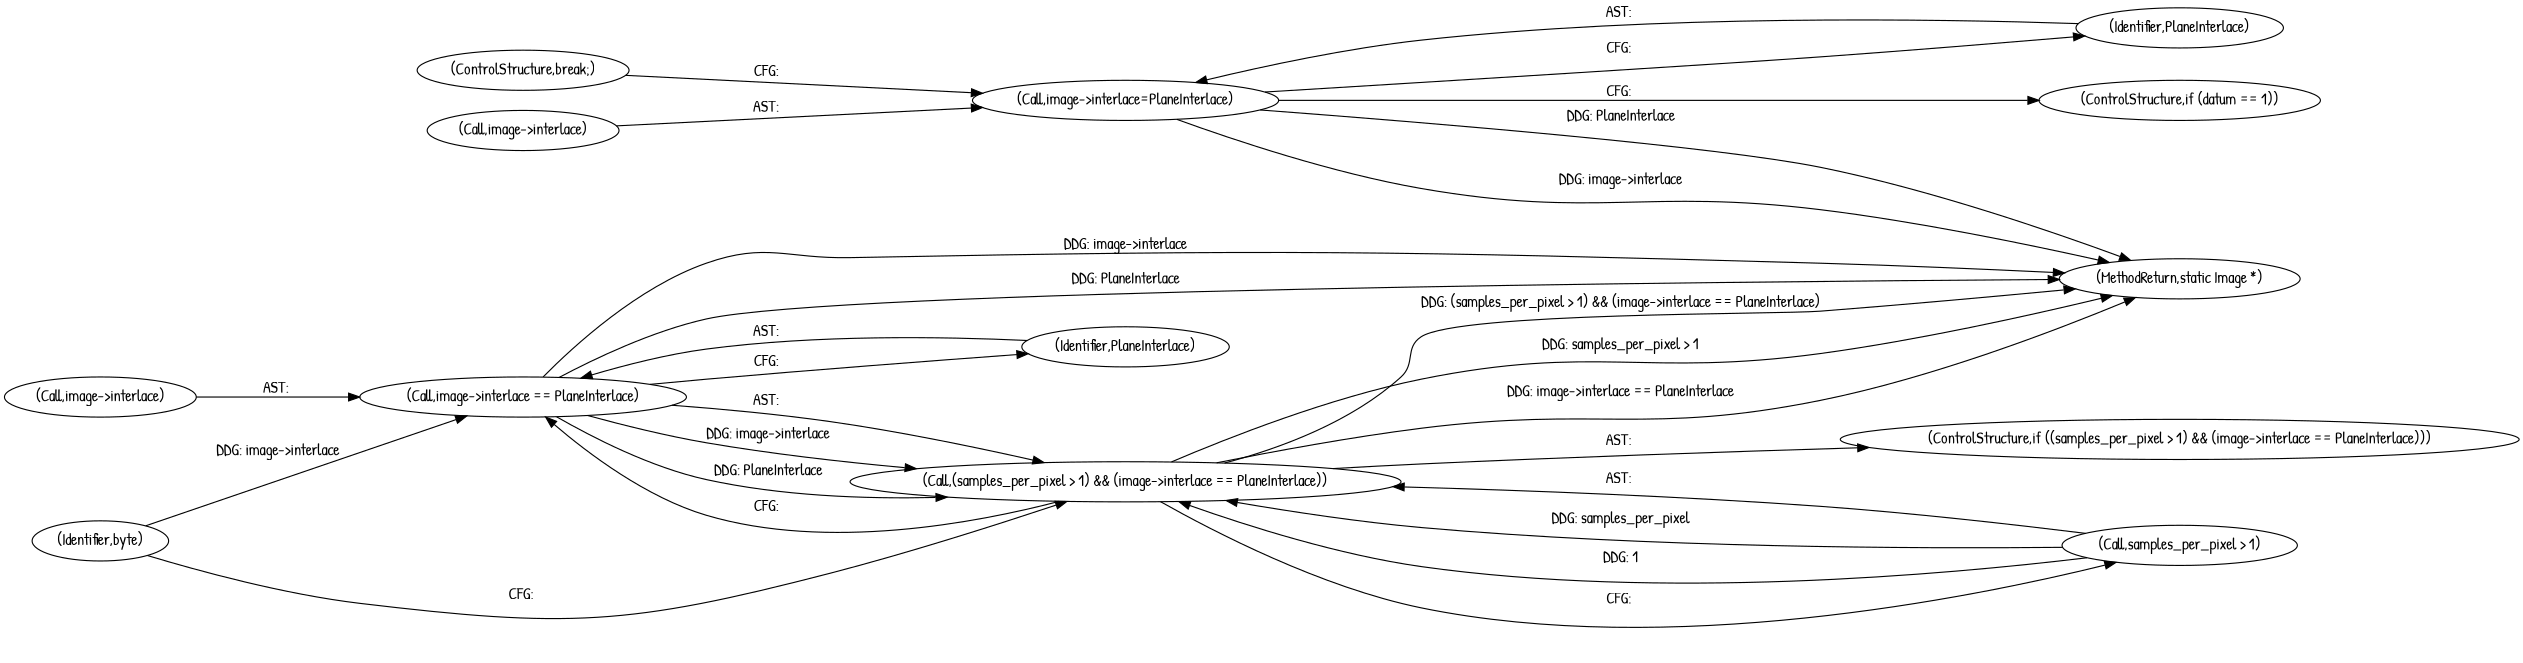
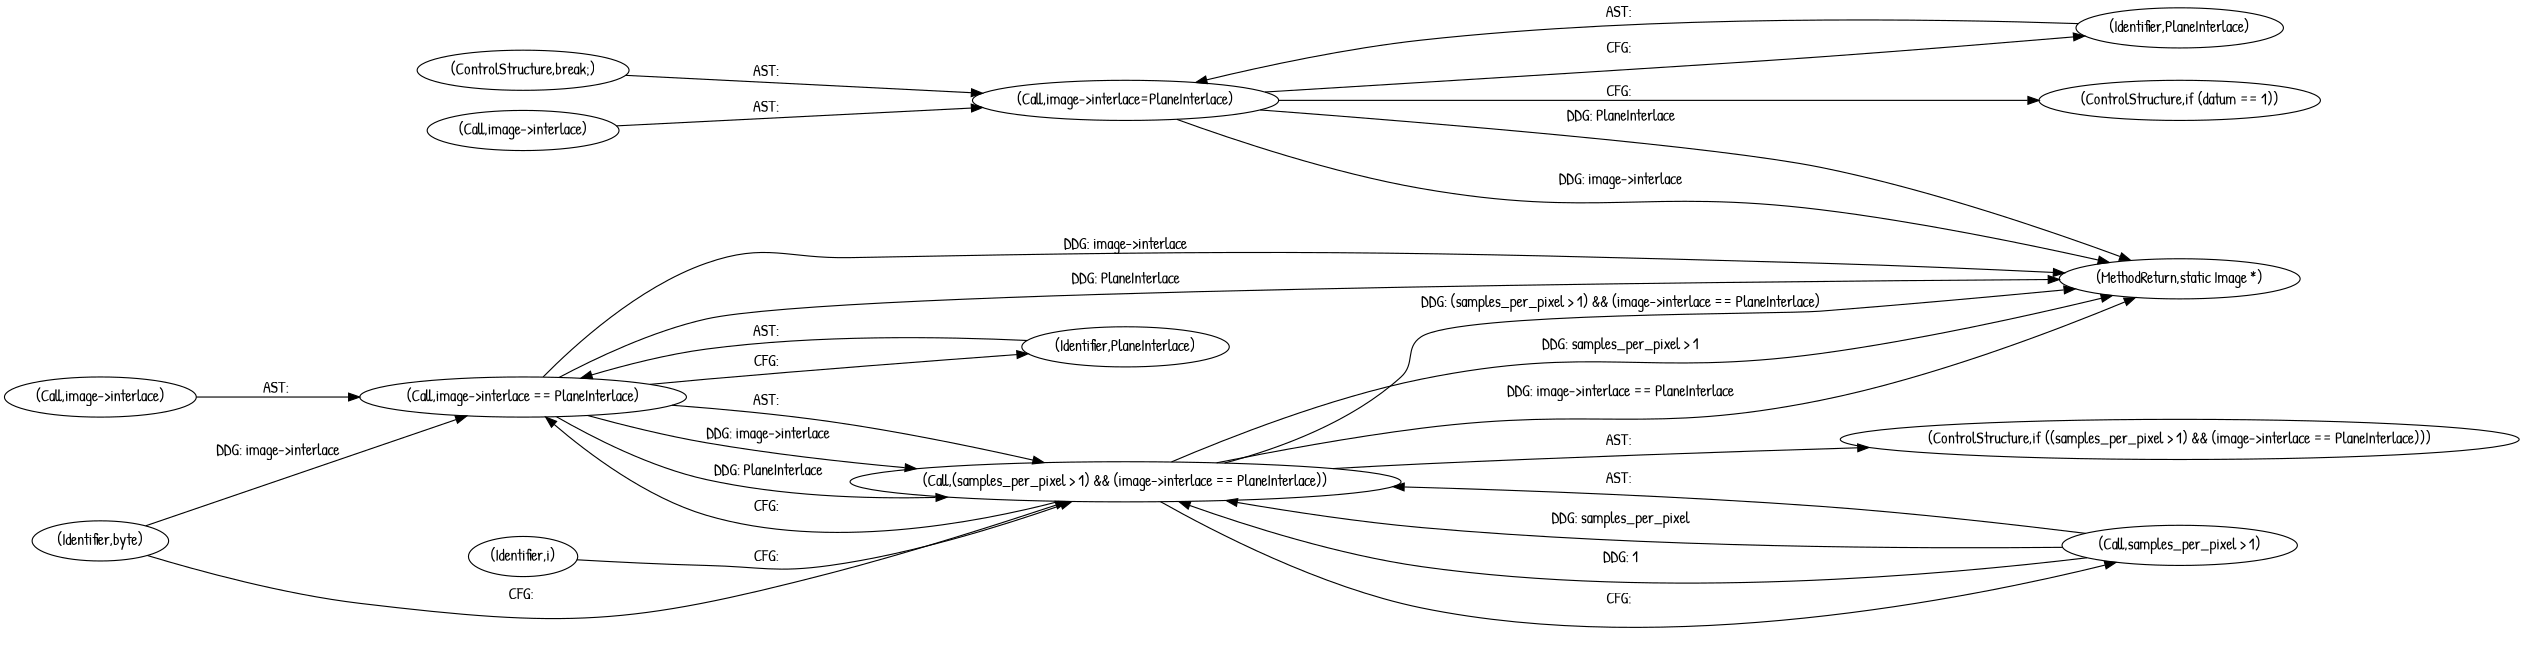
edge "(ControlStructure,break;)" -> "(Call,image->interlace=PlaneInterlace)": label "CFG: " -> "AST: "
node "(Identifier,i)": added
